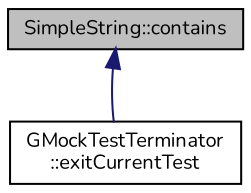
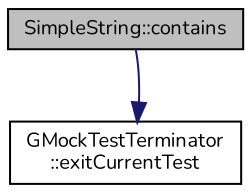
edge "GMockTestTerminator ::exitCurrentTest" -> "SimpleString::contains": reversed
